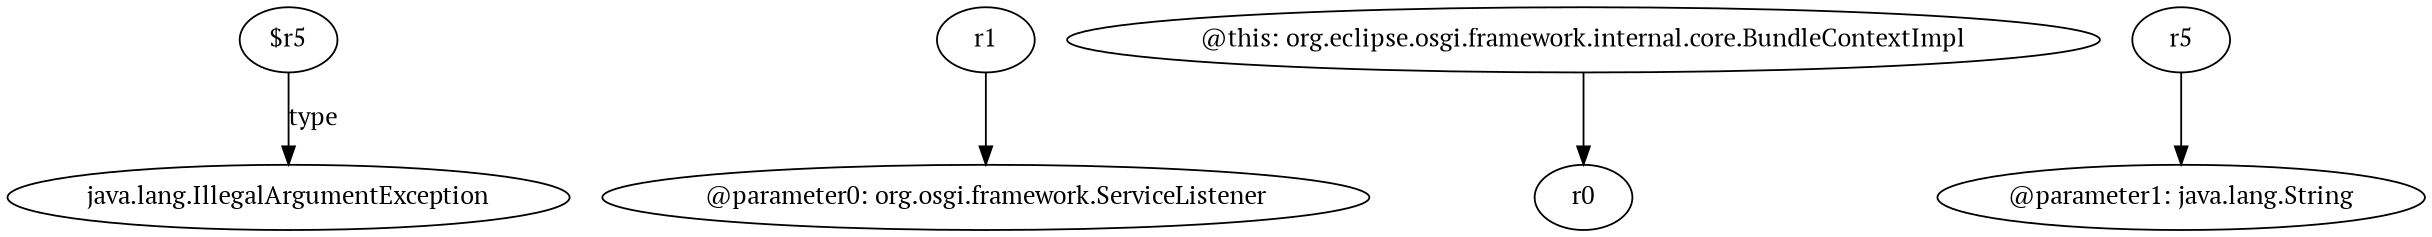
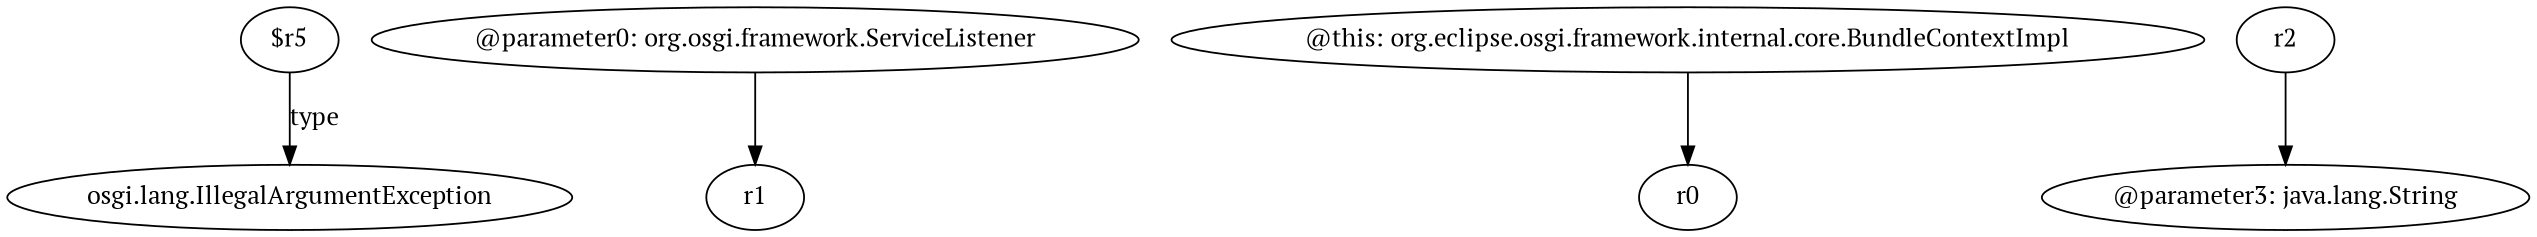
node "r5": label "r5" -> "r2"
edge "r1" -> "@parameter0: org.osgi.framework.ServiceListener": reversed
node "java.lang.IllegalArgumentException": label "java.lang.IllegalArgumentException" -> "osgi.lang.IllegalArgumentException"
node "@parameter1: java.lang.String": label "@parameter1: java.lang.String" -> "@parameter3: java.lang.String"
